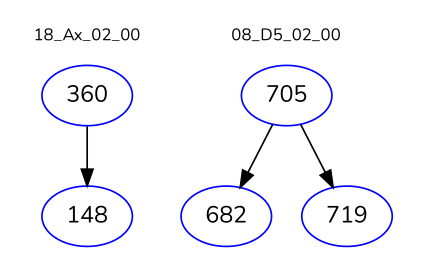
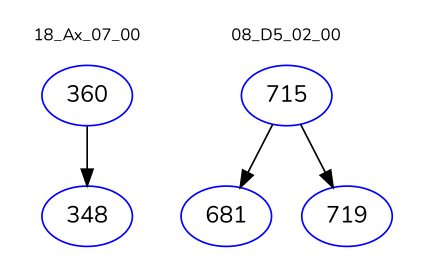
cluster "18_Ax_02_00": label "18_Ax_02_00" -> "18_Ax_07_00"
node "705": label "705" -> "715"
node "148": label "148" -> "348"
node "682": label "682" -> "681"
